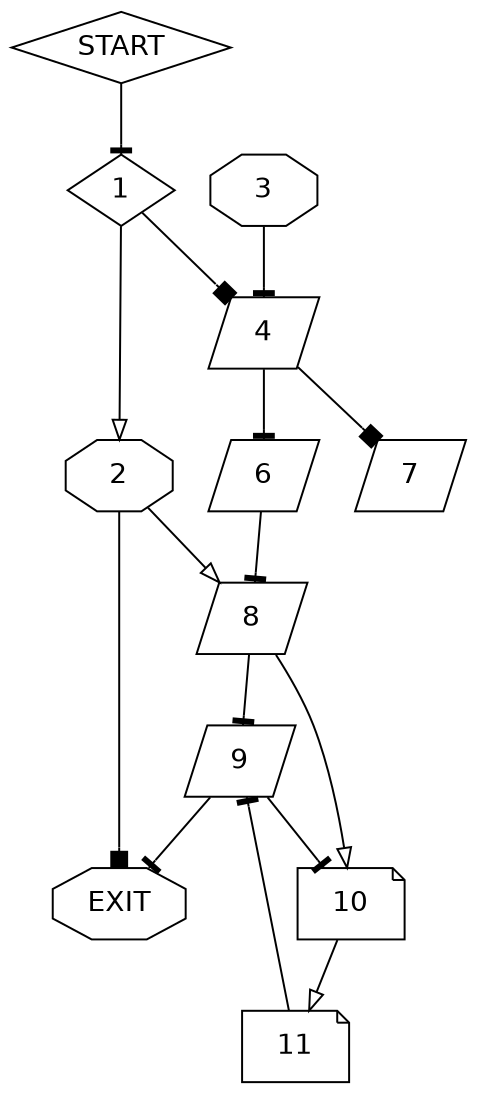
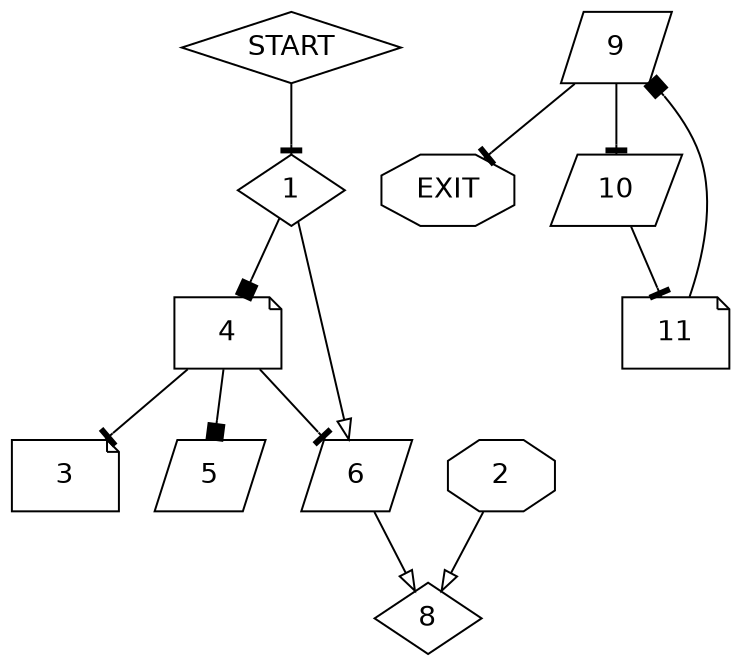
node "3": shape octagon -> note
edge "3" -> "4": reversed
edge "1" -> "2": now "1" -> "6"
node "4": shape parallelogram -> note
node "7": label "7" -> "5"
edge "6" -> "8": arrowhead tee -> onormal
node "8": shape parallelogram -> diamond
edge "2" -> "EXIT": removed
edge "8" -> "9": removed
edge "8" -> "10": removed
node "10": shape note -> parallelogram
edge "11" -> "9": arrowhead tee -> box
edge "10" -> "11": arrowhead onormal -> tee
